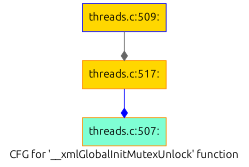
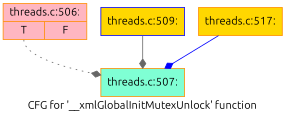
node "threads.c:506:": added
edge "threads.c:509:" -> "threads.c:517:": now "threads.c:509:" -> "threads.c:507:"
